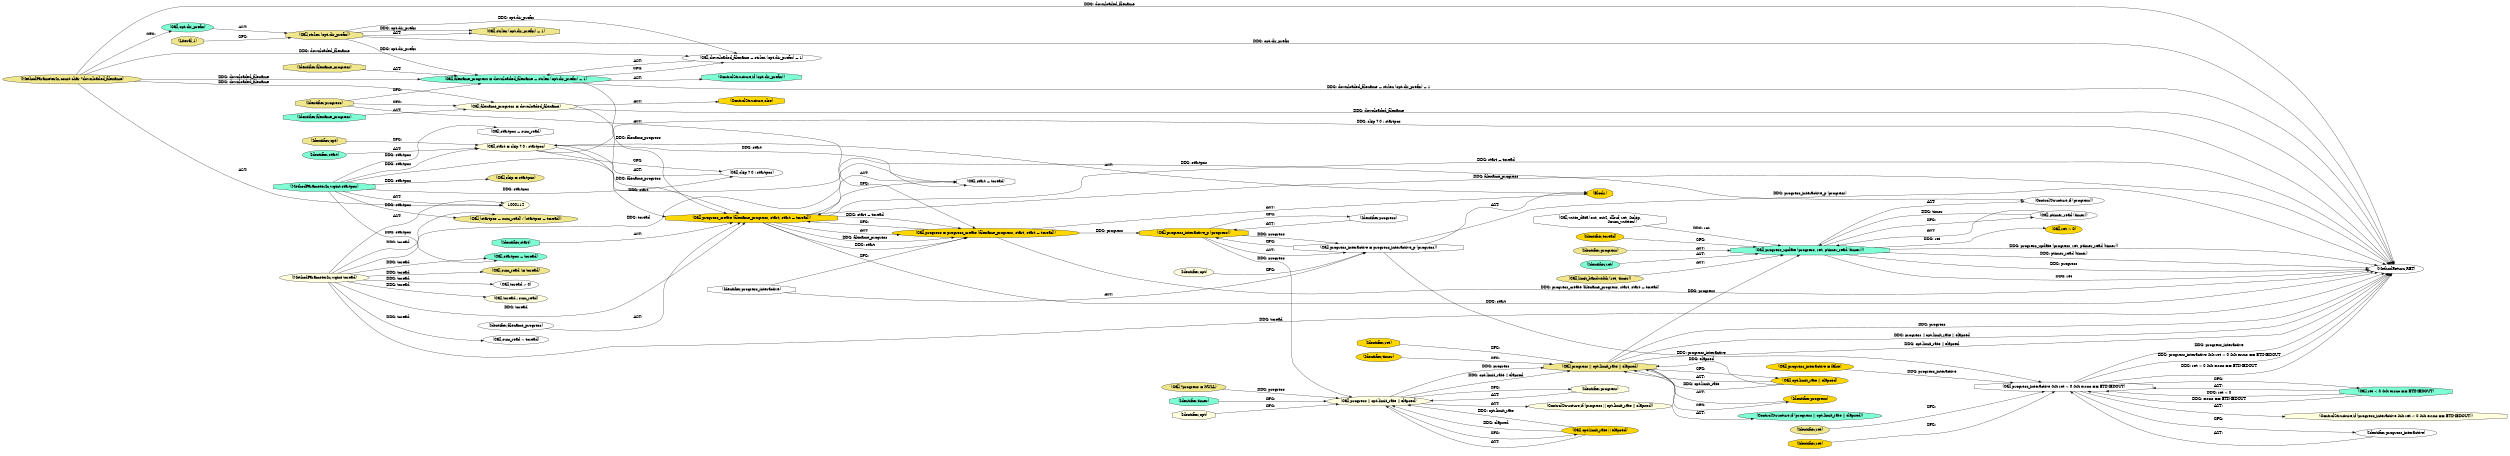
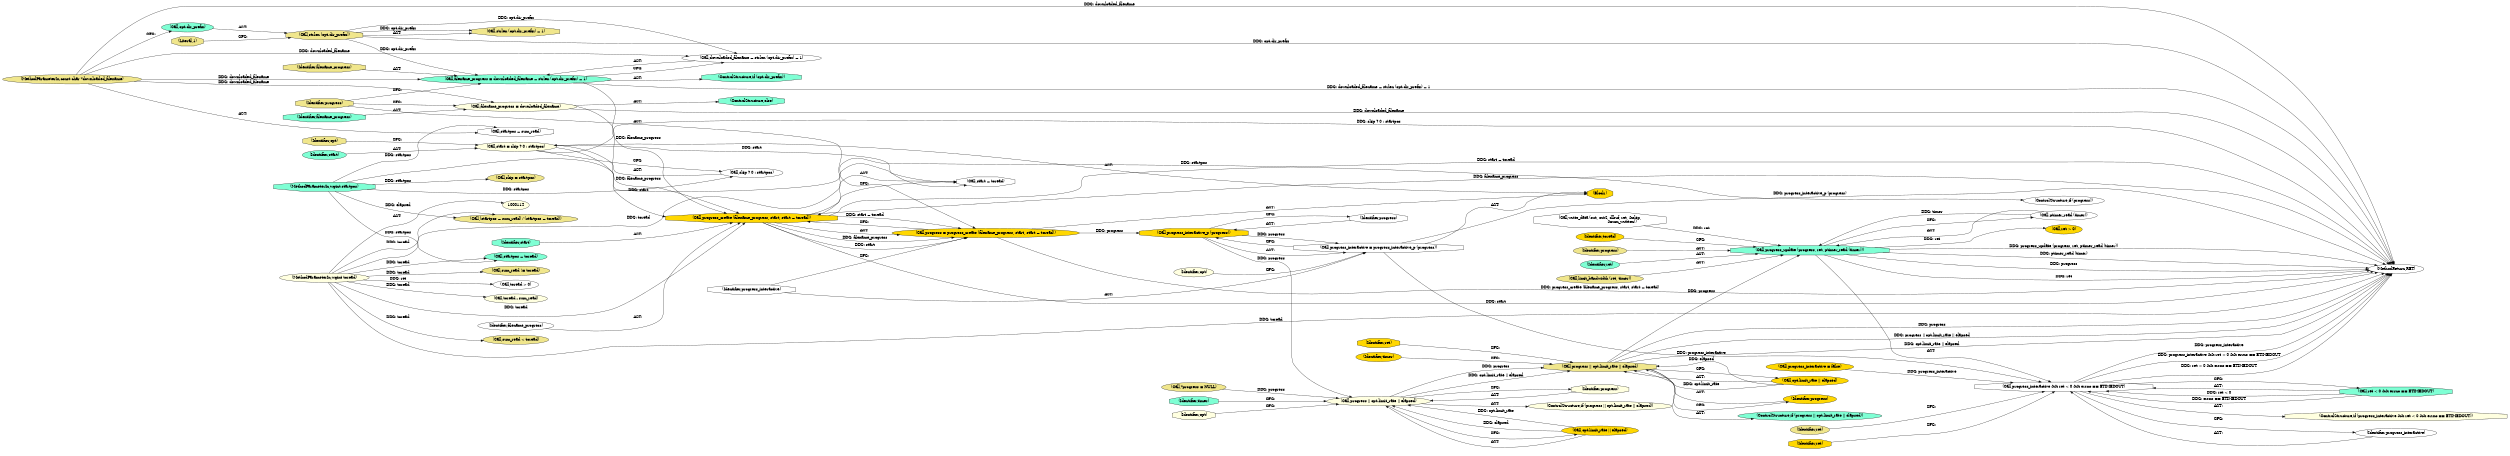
node "(ControlStructure,else)": fillcolor gold -> aquamarine
edge "(MethodParameterIn,wgint startpos)" -> "(Call,start = skip ? 0 : startpos)": removed, label "DDG: startpos"
edge "(MethodParameterIn,const char *downloaded_filename)" -> "1000114": now "(MethodParameterIn,const char *downloaded_filename)" -> "(Call,startpos + sum_read)"
edge "(MethodParameterIn,wgint startpos)" -> "1000114": removed, label "AST:"
edge "(MethodParameterIn,wgint startpos)" -> "(Call,(startpos + sum_read) / (startpos + toread))": label "DDG: startpos" -> "DDG: elapsed"
edge "(Call,progress_update (progress, ret, ptimer_read (timer)))" -> "(ControlStructure,if (progress))": now "(Call,progress_update (progress, ret, ptimer_read (timer)))" -> "(Call,progress_interactive && ret < 0 && errno == ETIMEDOUT)"
edge "(MethodParameterIn,wgint toread)" -> "(Call,toread > 0)": label "DDG: toread" -> "DDG: ret"
node "(Call,sum_read < toread)": fillcolor white -> khaki
